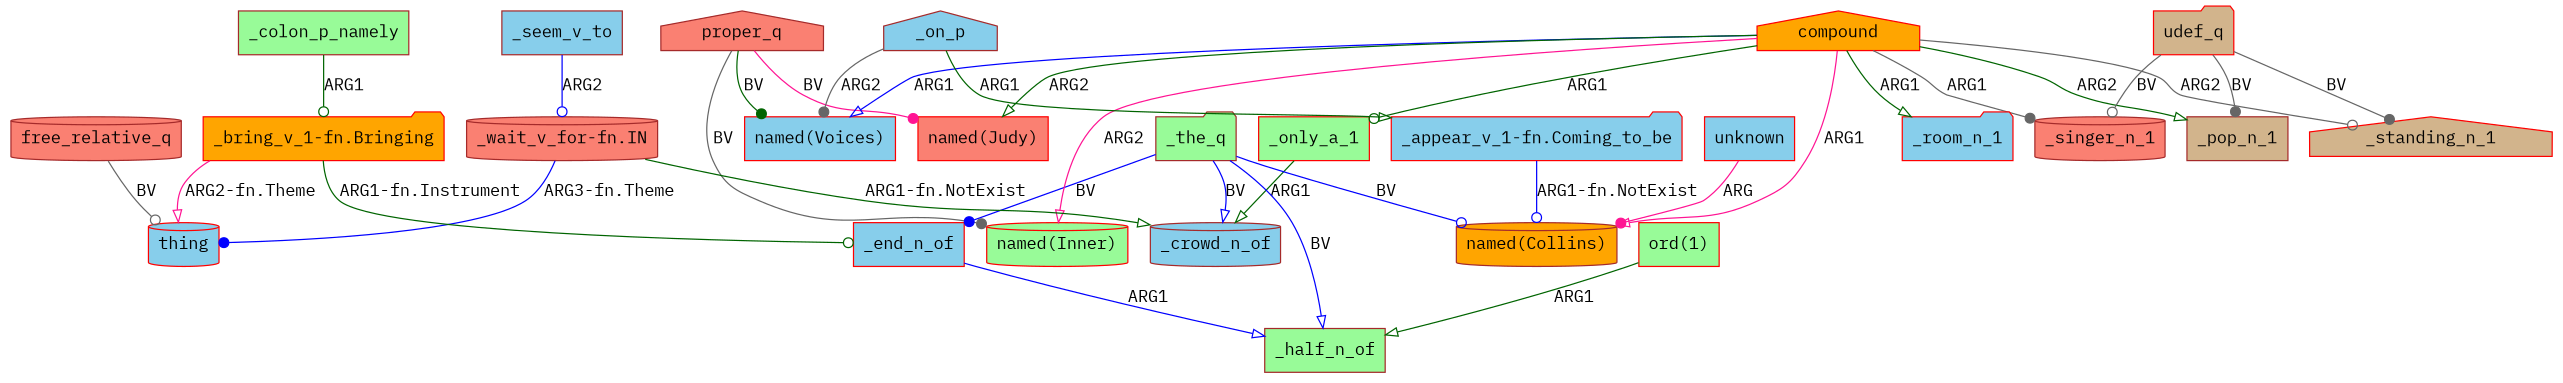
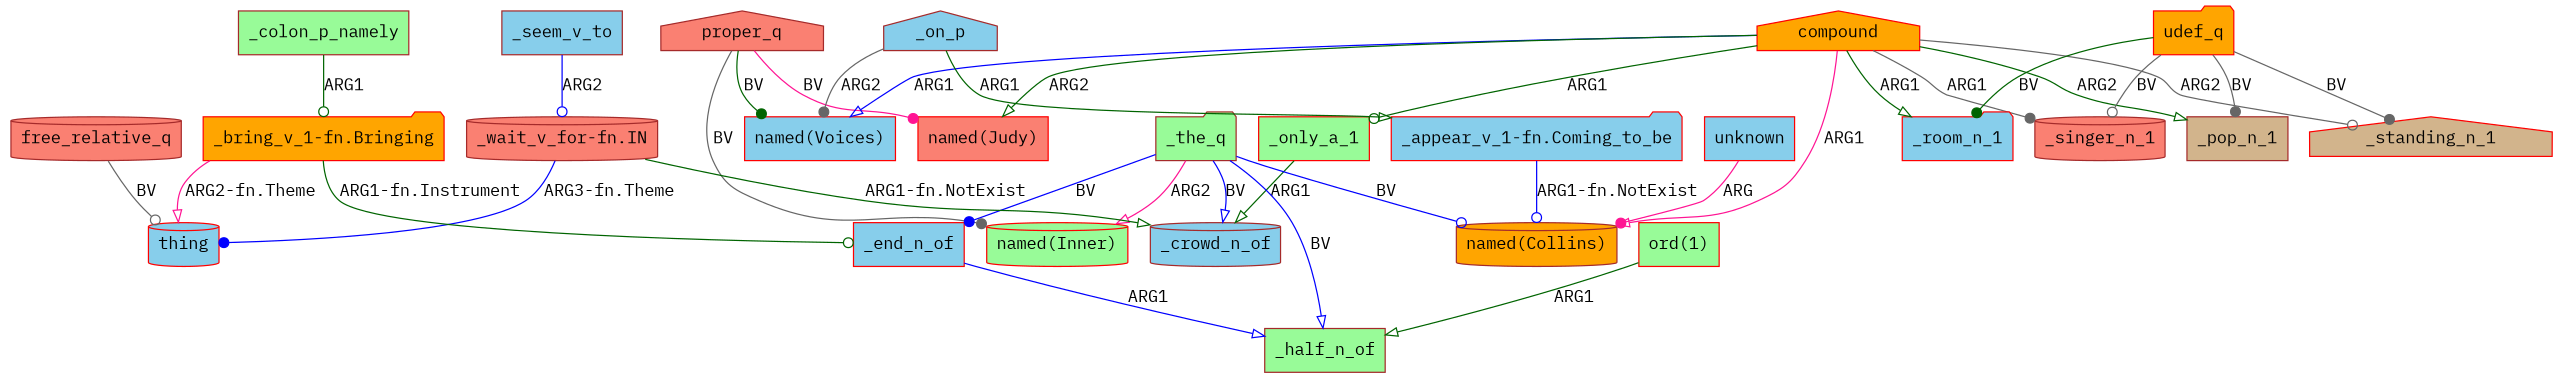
node "udef_q": fillcolor tan -> orange
edge "udef_q" -> "_room_n_1": added, label "BV"
edge "compound" -> "named(Inner)": now "_the_q" -> "named(Inner)"
